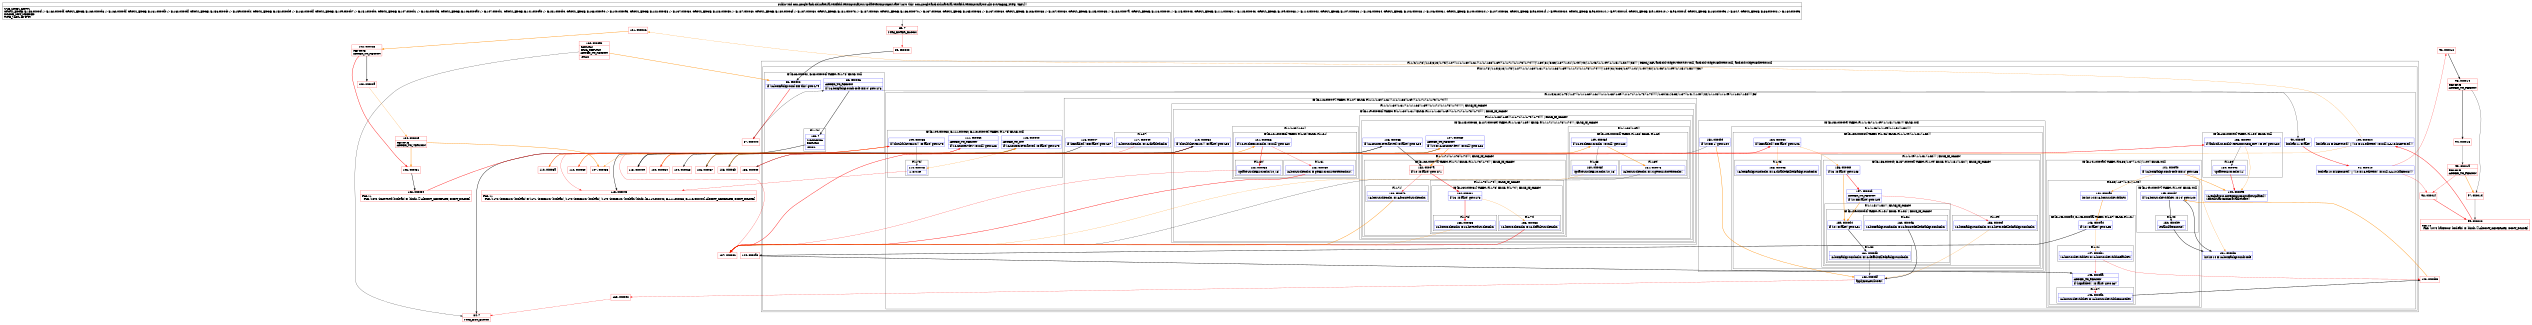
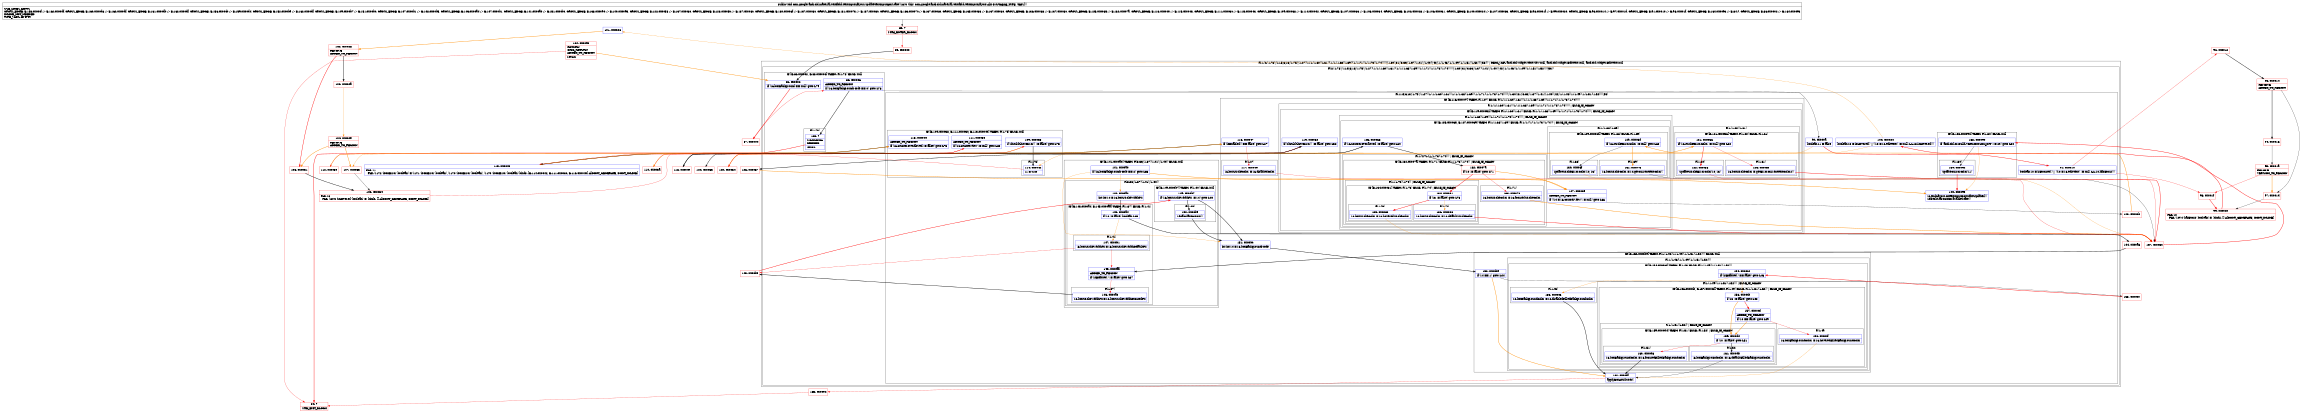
node "101: 0x0026": color red -> blue
node "86: 0x0002": text "if (r6.boxBackground == this) goto L79" -> "if (r6.boxBackground == null) goto L79"
edge "87: 0x0004" -> "88: 0x0006": color black -> red
edge "164: 0x00e3" -> "84: ?": color black -> red
node "113: 0x0040": text "ADDED_TO_INT" -> "ADDED_TO_REGION"
node "165: ?": text "RETURN" -> "NEEDED"
node "104: 0x002e": text "ADDED_TO_VERSION" -> "ADDED_TO_REGION"
edge "108: 0x0034" -> "109: 0x0038": style bold -> solid
edge "115: 0x0043" -> "116: 0x0047": added
edge "127: 0x0069" -> "128: 0x006b": style bold -> solid
edge "116: 0x0047" -> "117: 0x0049": added
edge "109: 0x0038" -> "114: 0x0042": style solid -> bold
edge "127: 0x0069" -> "132: 0x007a": reversed
edge "113: 0x0040" -> "114: 0x0042": now "90: 0x000a" -> "114: 0x0042"
edge "165: ?" -> "84: ?": color black -> red
node "95: 0x001a": text "ADDED_TO_REGION" -> "VERSION_TO_REGION"
edge "107: 0x0033" -> "108: 0x0034": added
node "115: 0x0043": color red -> blue
node "108: 0x0034": text "PHI: r1" -> "PHI: r3"
edge "148: 0x00b5" -> "149: 0x00b7": color darkorange -> red
edge "142: 0x00a2" -> "143: 0x00a4": color darkorange -> black
node "143: 0x00a4": text "if (r0 != false) goto L35" -> "if (r0 != false) boolean L35"
edge "151: 0x00bc" -> "152: 0x00be": added
edge "155: 0x00c6" -> "162: 0x00df": added
edge "159: 0x00d4" -> "160: 0x00d6": added
